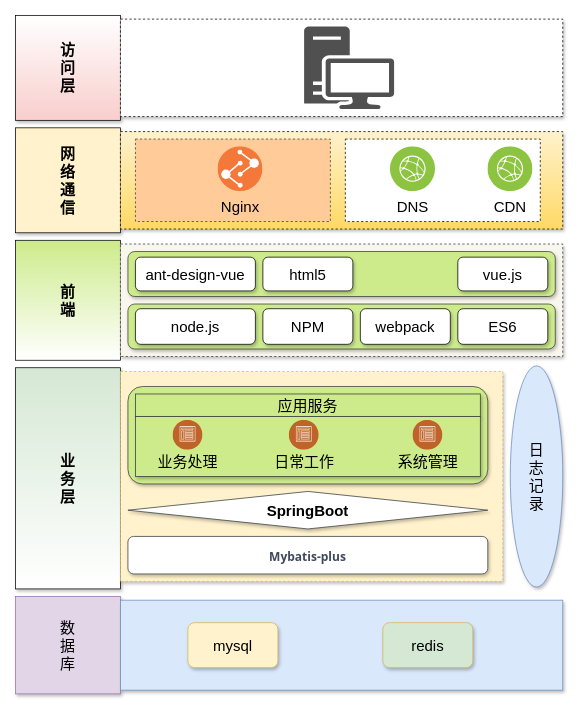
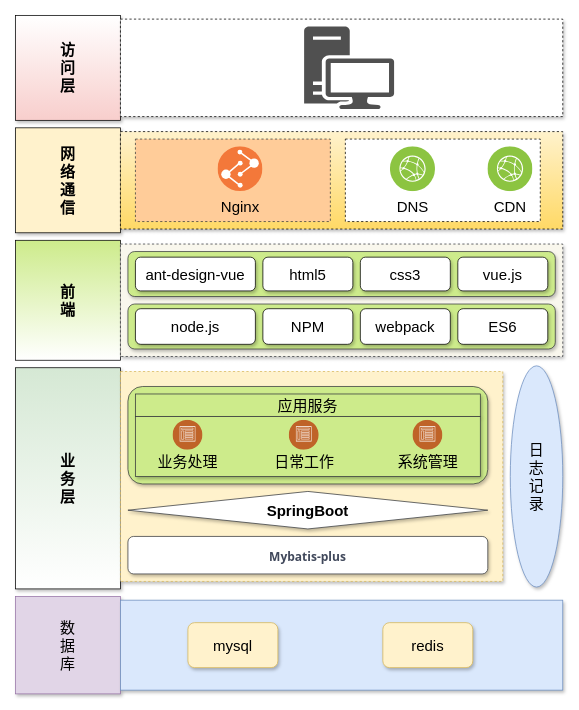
node "css3": added
node "redis": fillcolor #d5e8d4 -> #fff2cc
